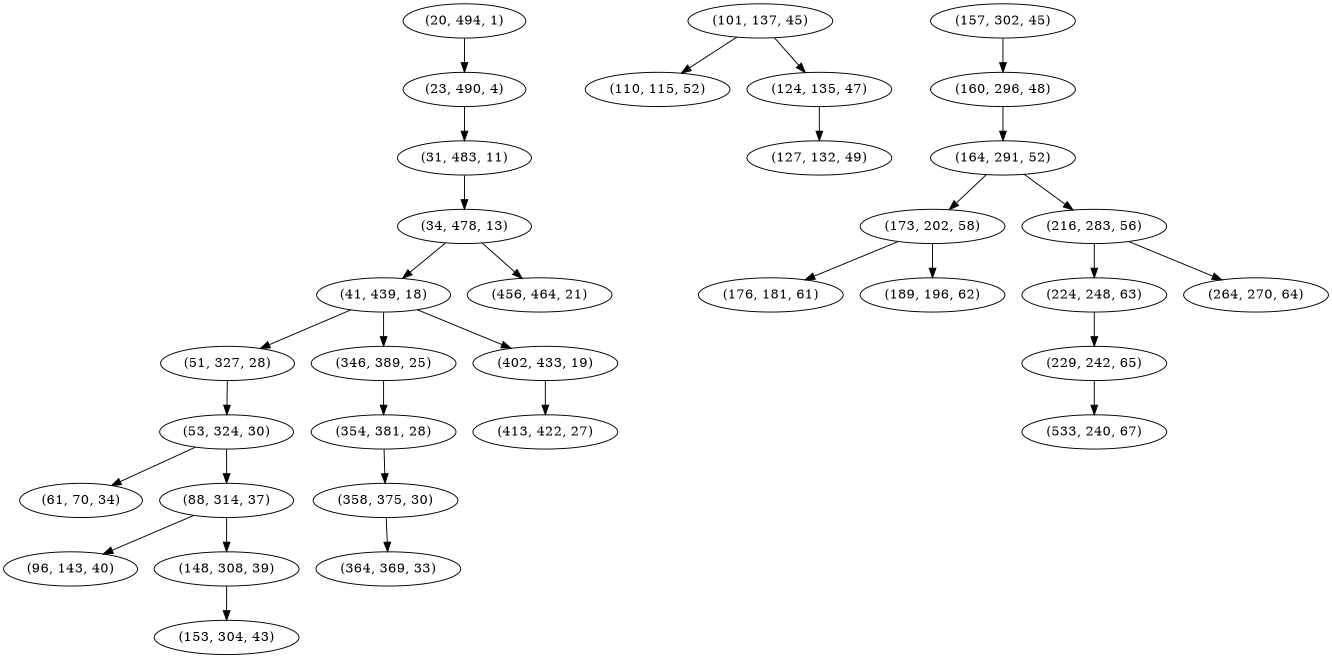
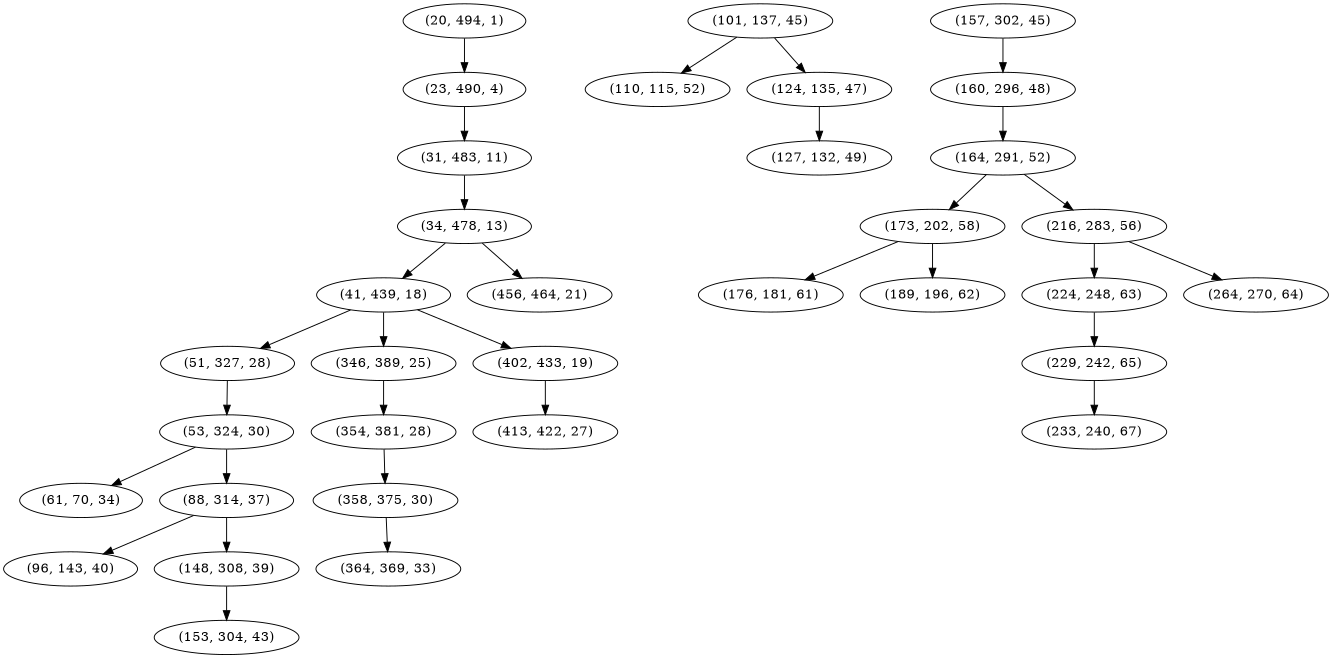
node "(533, 240, 67)": label "(533, 240, 67)" -> "(233, 240, 67)"
